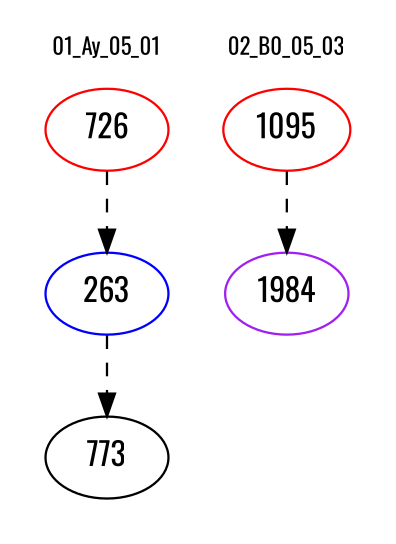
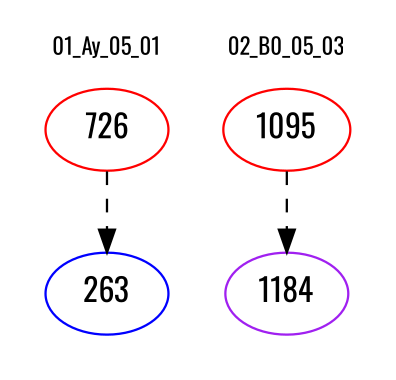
node "1984": label "1984" -> "1184"
node "773": removed
